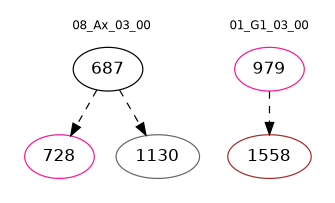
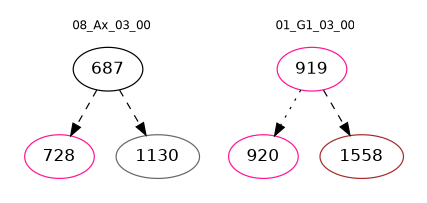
node "979": label "979" -> "919"
node "920": added
